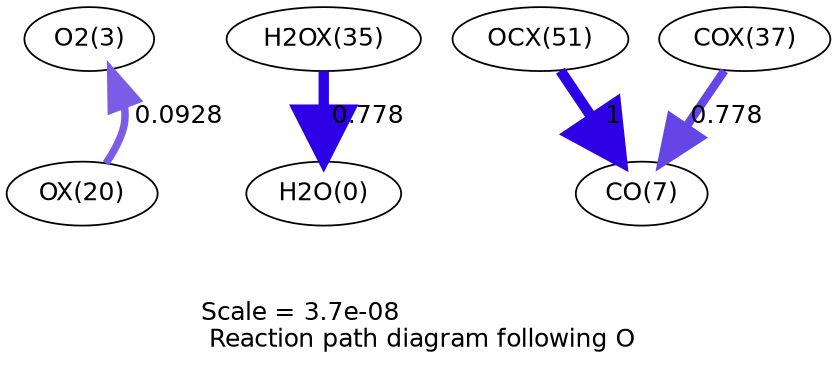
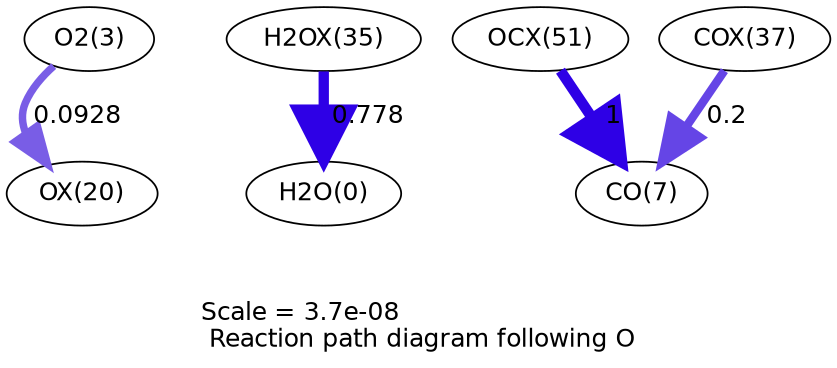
edge "COX(37)" -> "CO(7)": label " 0.778" -> " 0.2"
edge "OX(20)" -> "O2(3)": reversed
